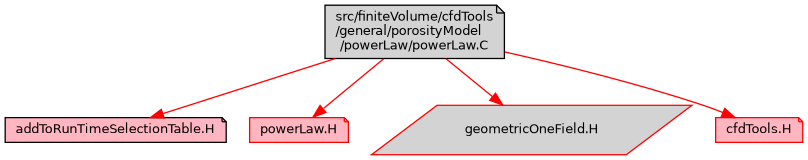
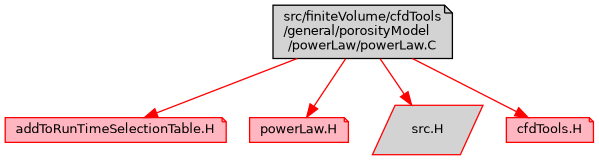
node "addToRunTimeSelectionTable.H": color black -> red
node "geometricOneField.H": label "geometricOneField.H" -> "src.H"
